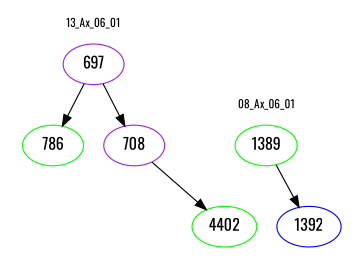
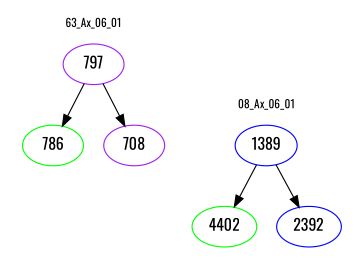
cluster "13_Ax_06_01": label "13_Ax_06_01" -> "63_Ax_06_01"
node "697": label "697" -> "797"
node "1389": color green -> blue
edge "708" -> "4402": now "1389" -> "4402"
node "1392": label "1392" -> "2392"
